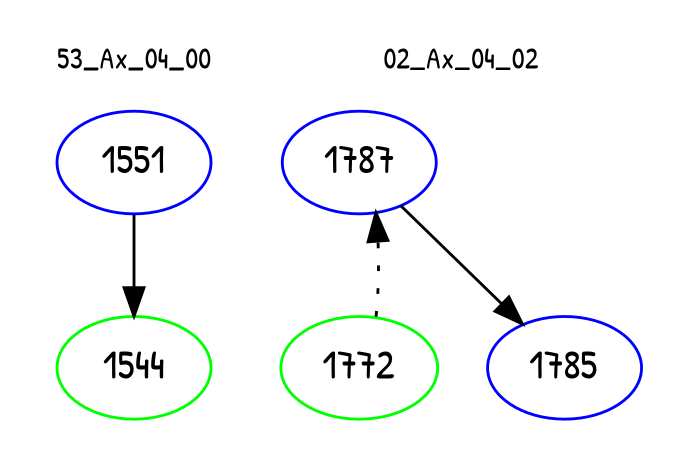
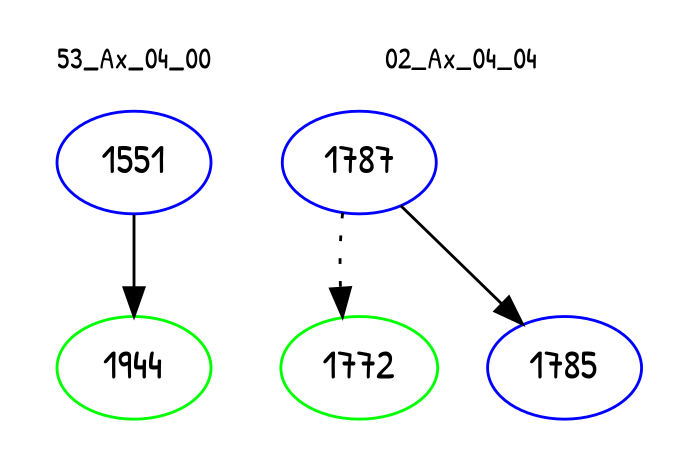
cluster "02_Ax_04_02": label "02_Ax_04_02" -> "02_Ax_04_04"
edge "1772" -> "1787": reversed
node "1544": label "1544" -> "1944"
